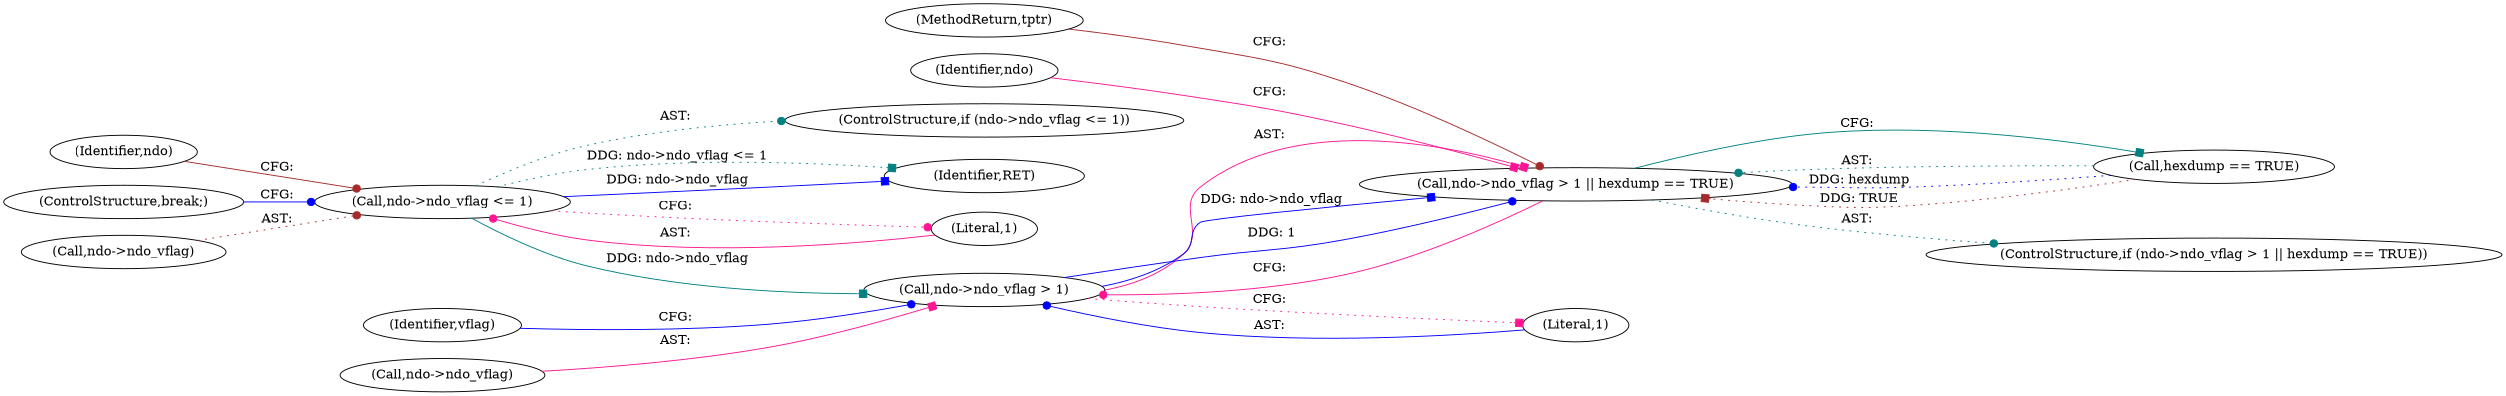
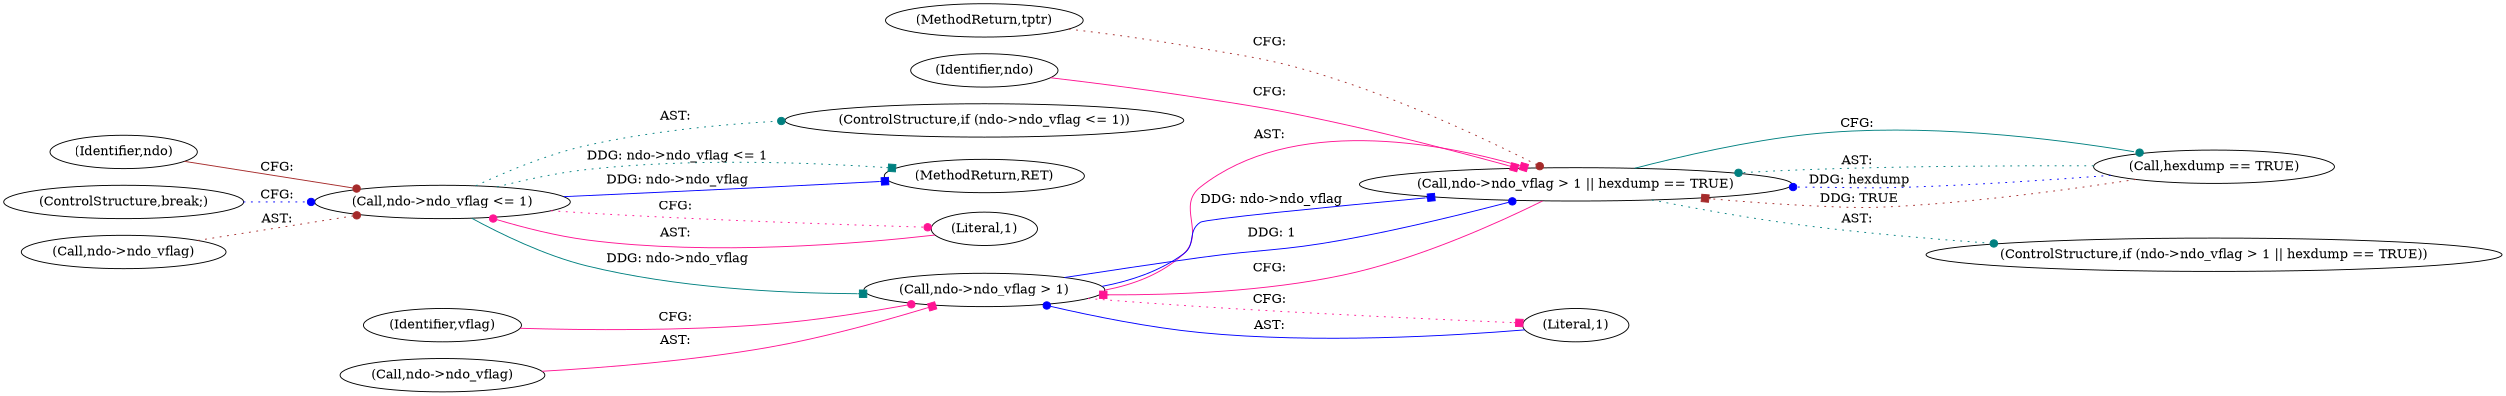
edge "(MethodReturn,tptr)" -> "(Call,ndo->ndo_vflag > 1 || hexdump == TRUE)": style solid -> dotted
edge "(Call,ndo->ndo_vflag > 1 || hexdump == TRUE)" -> "(Call,hexdump == TRUE)": arrowhead box -> dot
node "(Identifier,RET)": label "(Identifier,RET)" -> "(MethodReturn,RET)"
edge "(ControlStructure,break;)" -> "(Call,ndo->ndo_vflag <= 1)": style solid -> dotted
edge "(Call,ndo->ndo_vflag > 1 || hexdump == TRUE)" -> "(Call,ndo->ndo_vflag > 1)": arrowhead dot -> box
edge "(Identifier,vflag)" -> "(Call,ndo->ndo_vflag > 1)": color blue -> deeppink
